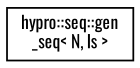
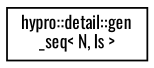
node "hypro::seq::gen _seq< N, Is >": label "hypro::seq::gen _seq< N, Is >" -> "hypro::detail::gen _seq< N, Is >"
